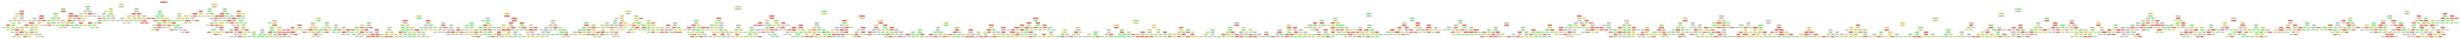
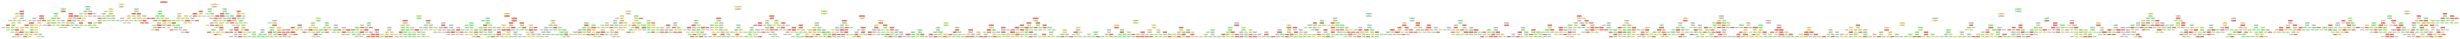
node "samples = 61 value = [0, 0, 0, 0, 0, 0, 61] class = g": fillcolor salmon -> palegreen
node "samples = 6 value = [0, 0, 0, 3, 0, 0, 3] class = d": fillcolor salmon -> lightgrey
